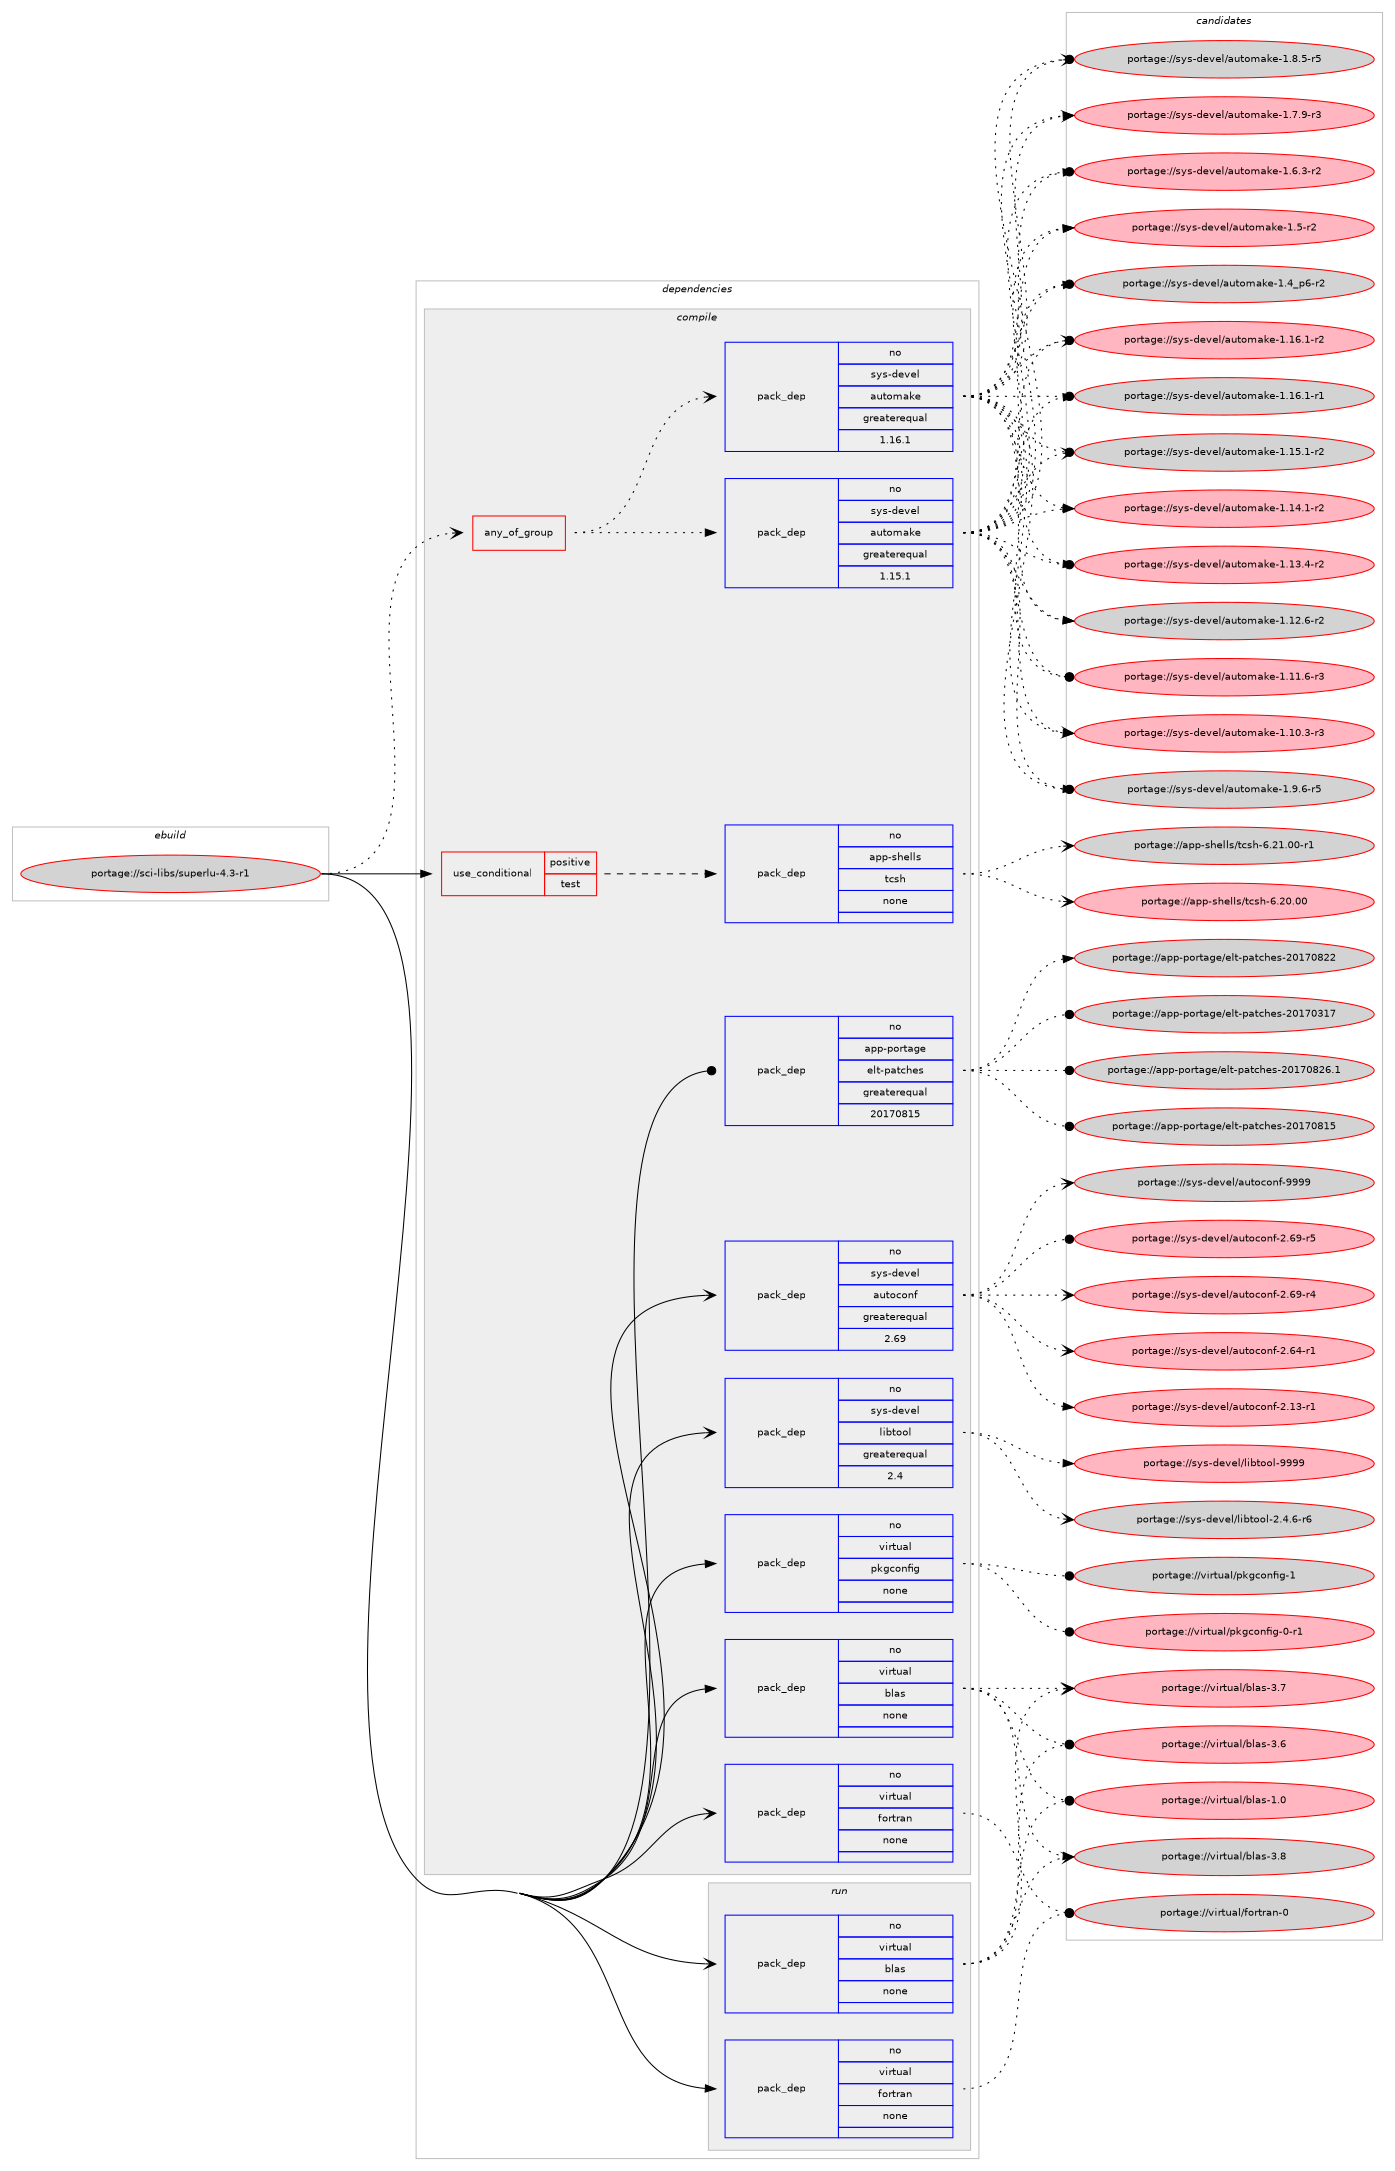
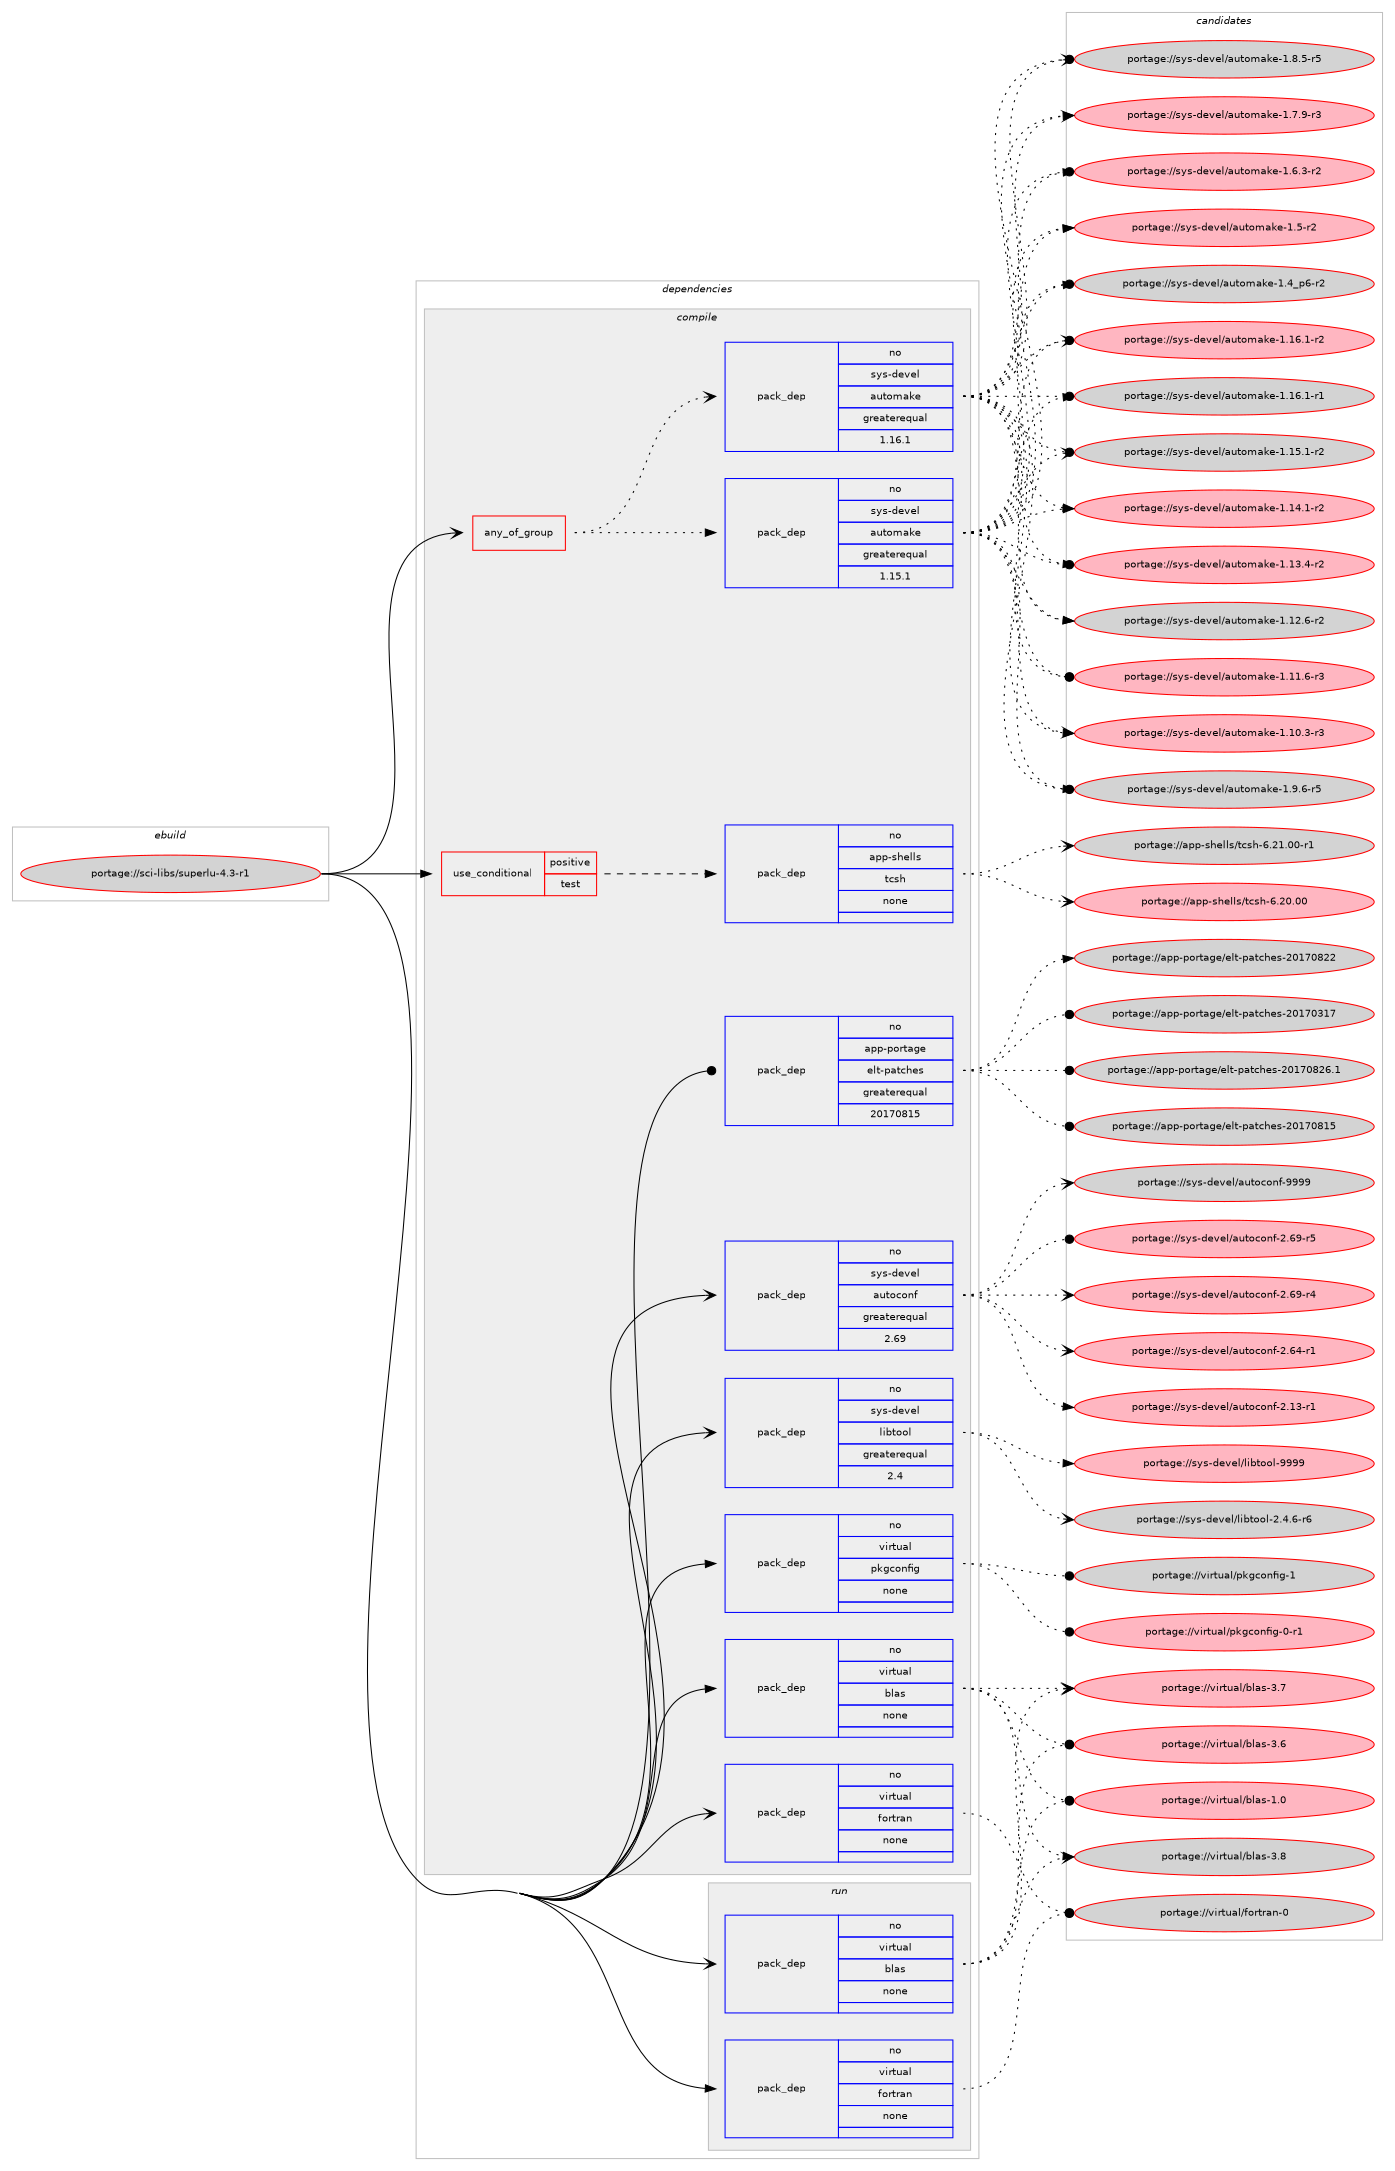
edge "portage://sci-libs/superlu-4.3-r1" -> "any_of_group": style dotted -> solid
